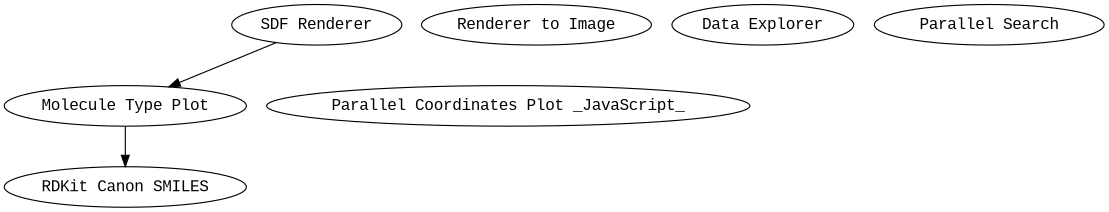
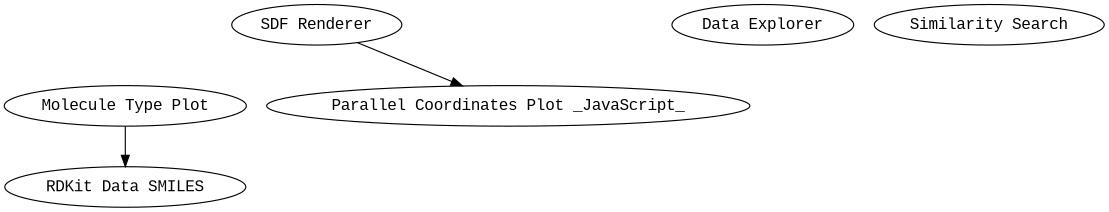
node "Renderer to Image": removed
node "Parallel Search": label "Parallel Search" -> "Similarity Search"
edge "SDF Renderer" -> "Molecule Type Plot": now "SDF Renderer" -> "Parallel Coordinates Plot _JavaScript_"
node "RDKit Canon SMILES": label "RDKit Canon SMILES" -> "RDKit Data SMILES"
